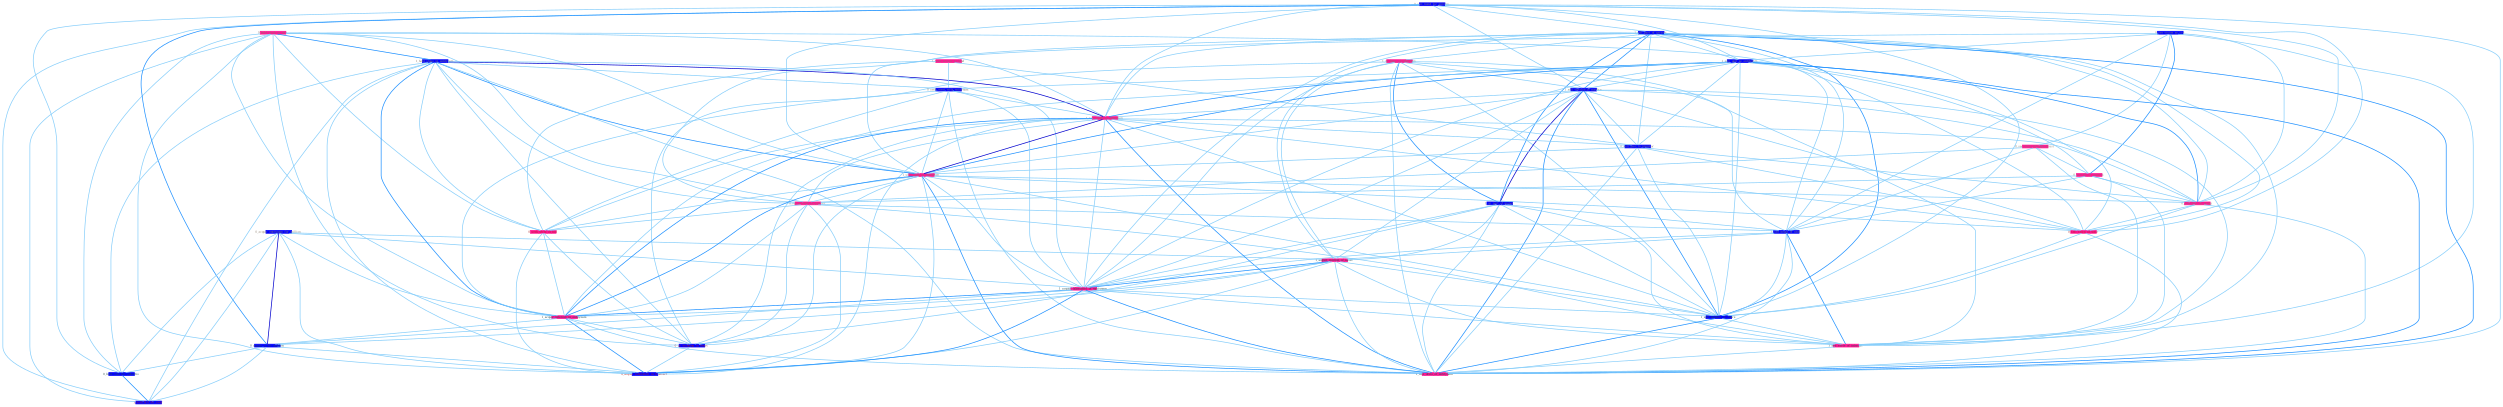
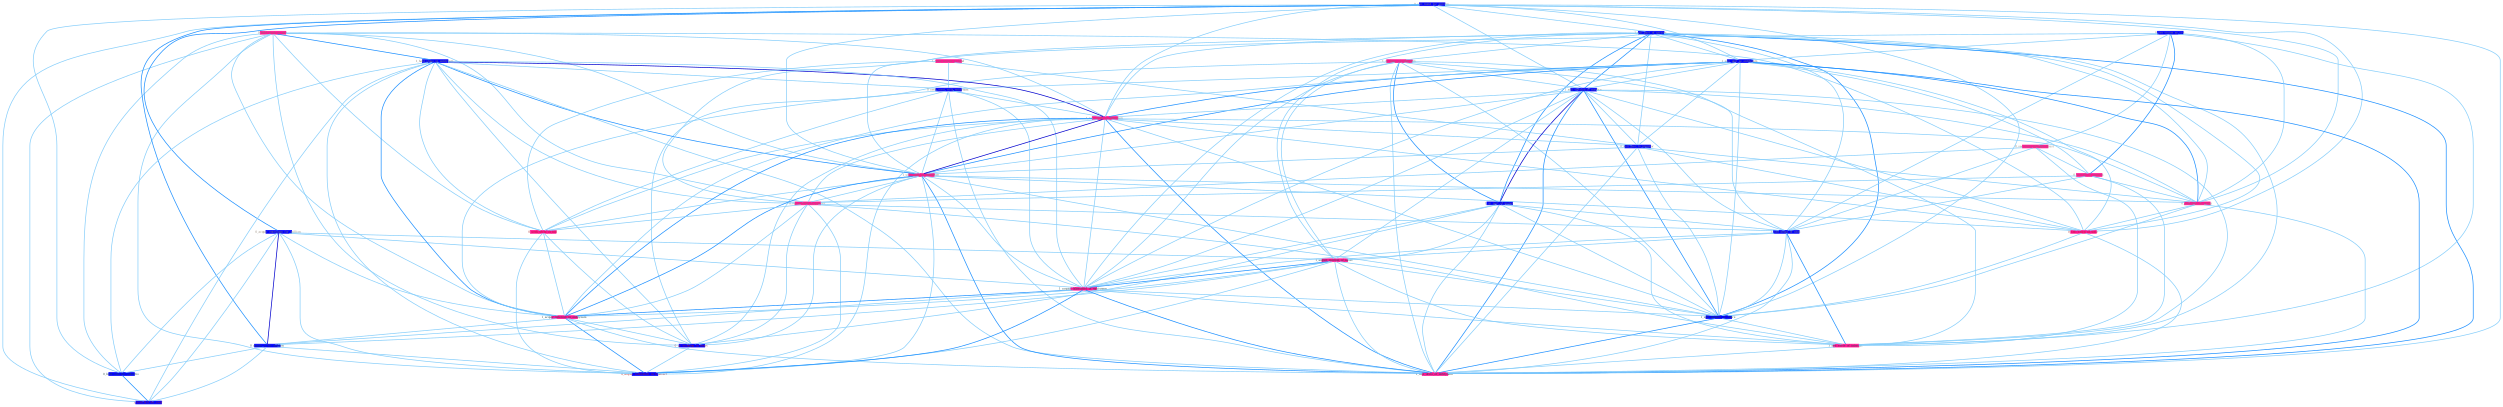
edge "0_sell_build_for_million" -- "0_acquir_entitynam_for_million": added
edge "1_sell_unit_as_entitynam" -- "1_see_begin_of_shift": now "1_sell_version_of_machin" -- "1_see_begin_of_shift"
